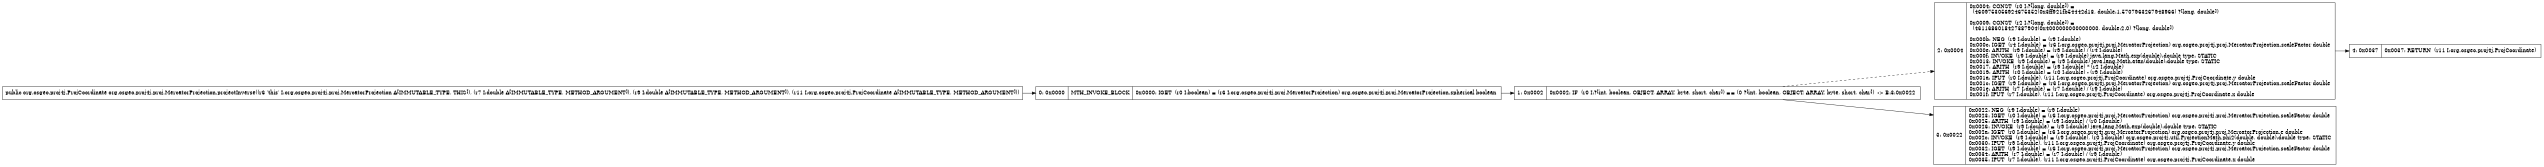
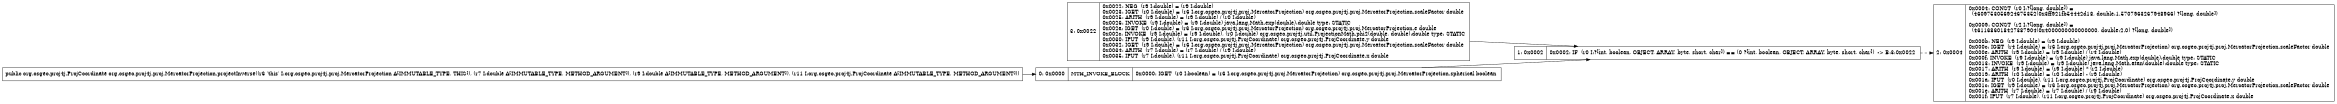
node "4: 0x0037": removed
edge "1: 0x0002" -> "3: 0x0022": reversed
